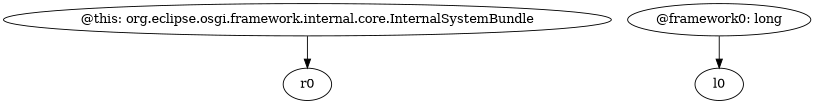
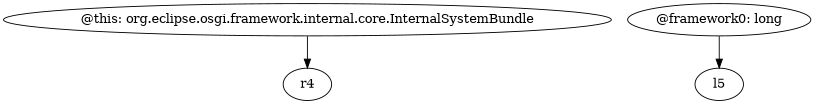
node "r0": label "r0" -> "r4"
node "l0": label "l0" -> "l5"
